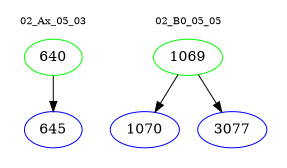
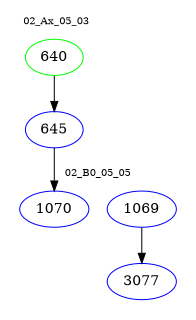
node "1069": color green -> blue
edge "1069" -> "1070": now "645" -> "1070"
